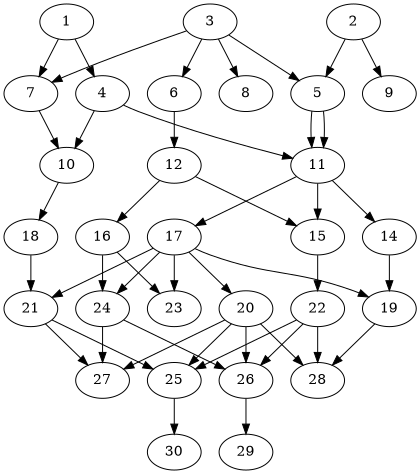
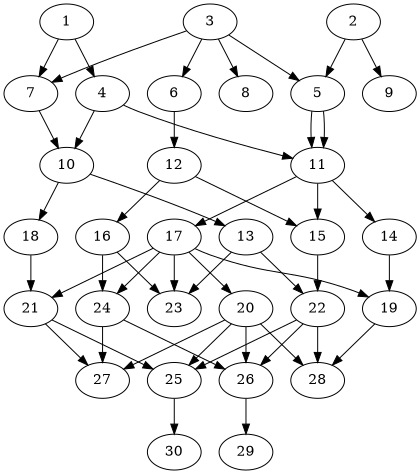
node "13": added
